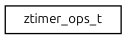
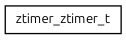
node "ztimer_ops_t": label "ztimer_ops_t" -> "ztimer_ztimer_t"
